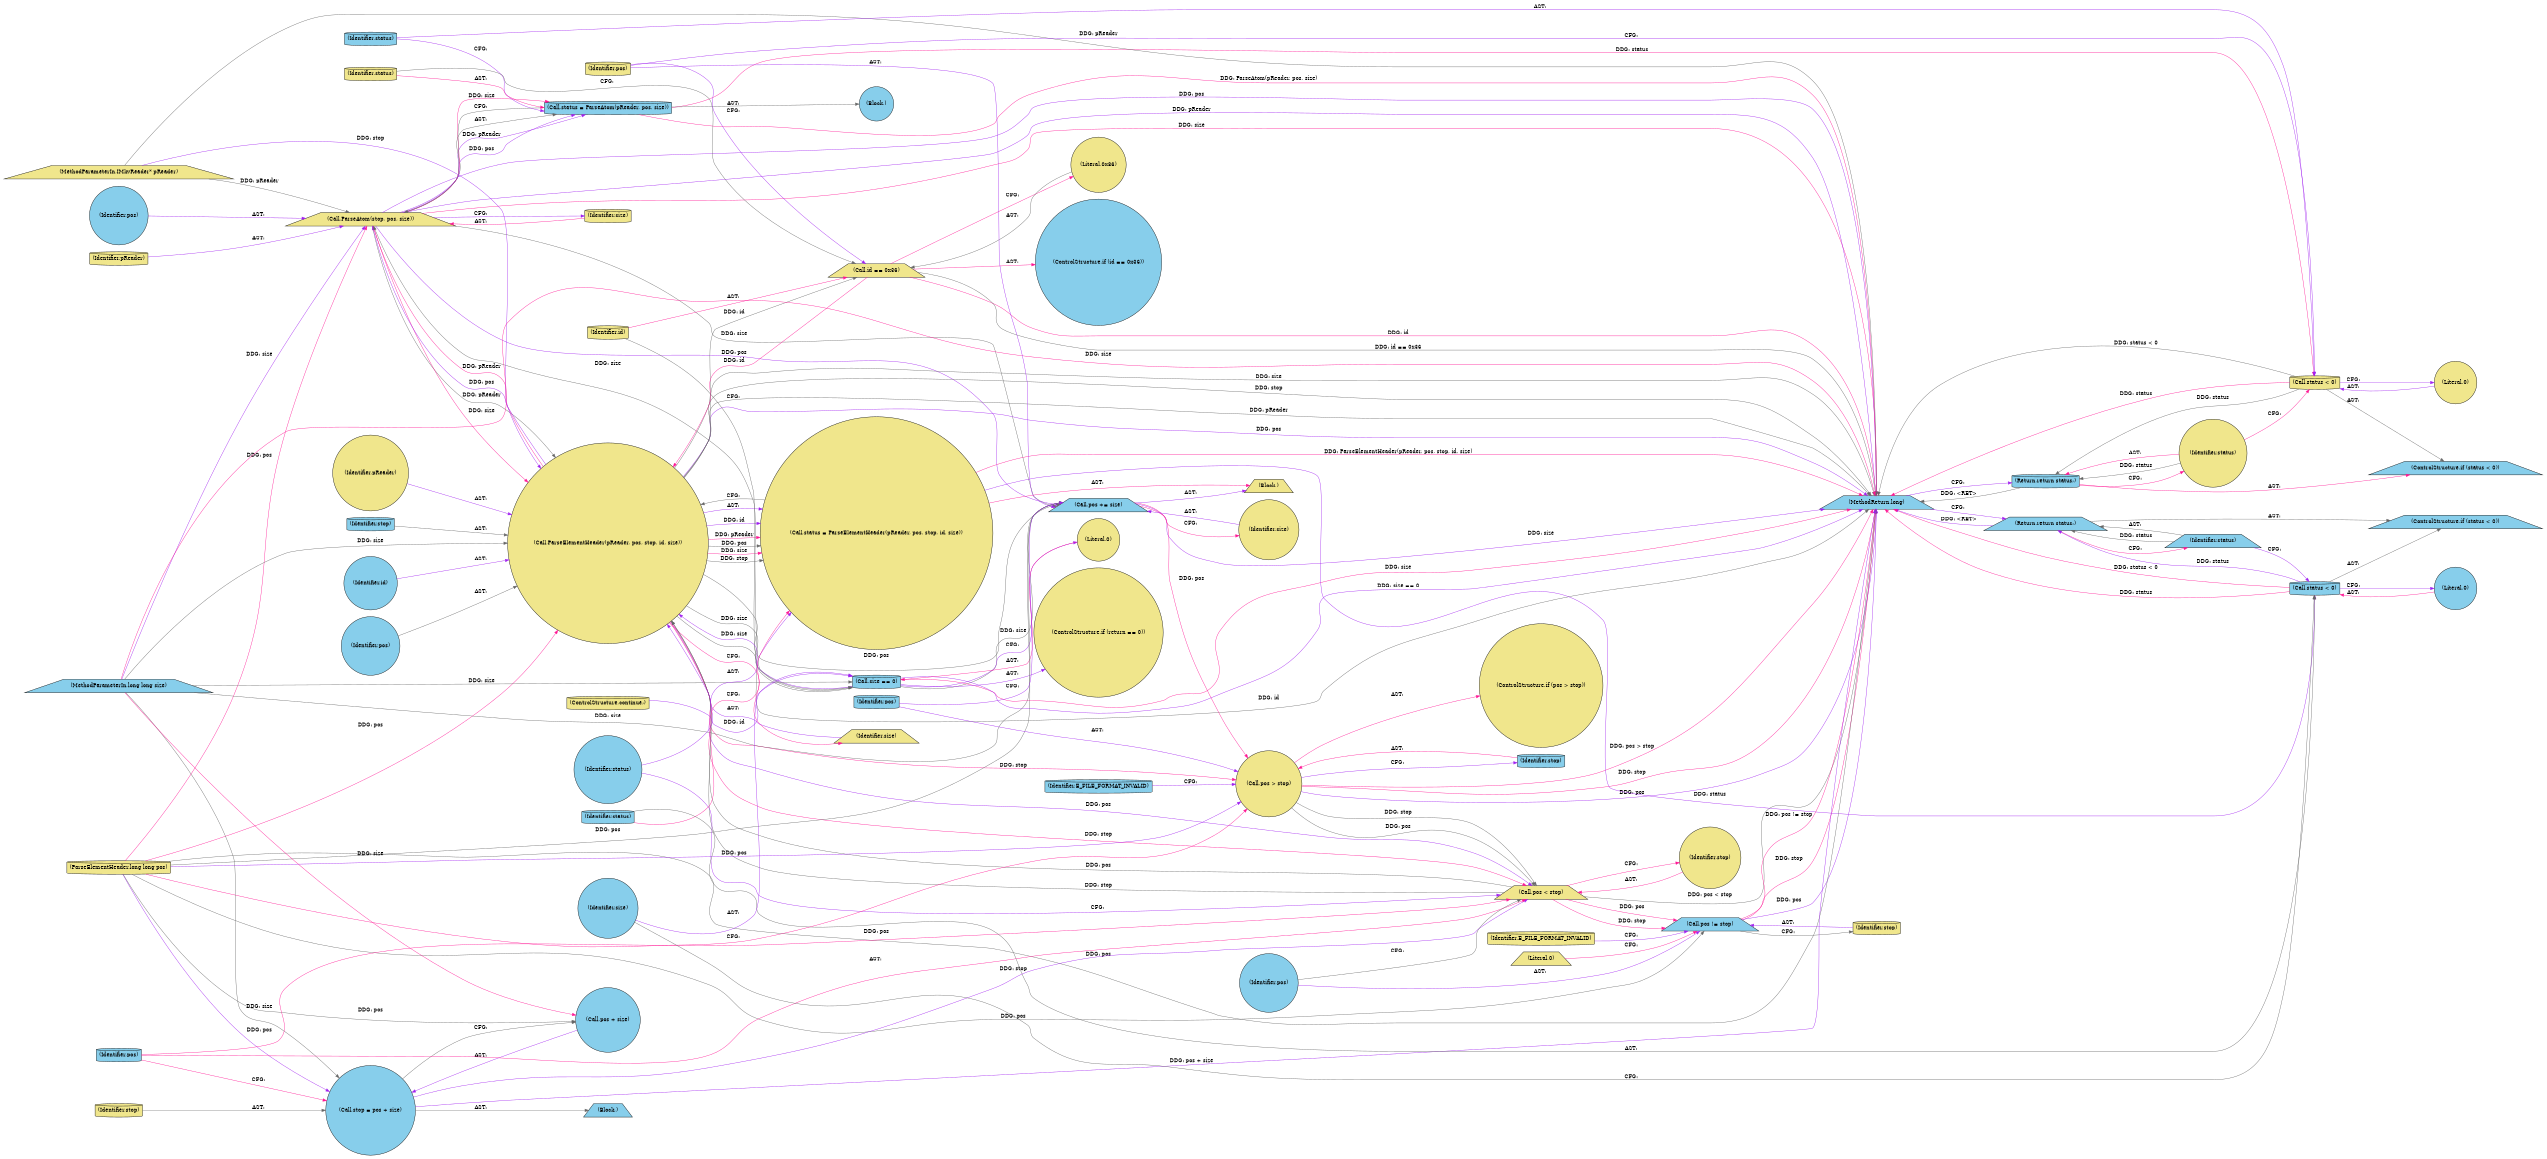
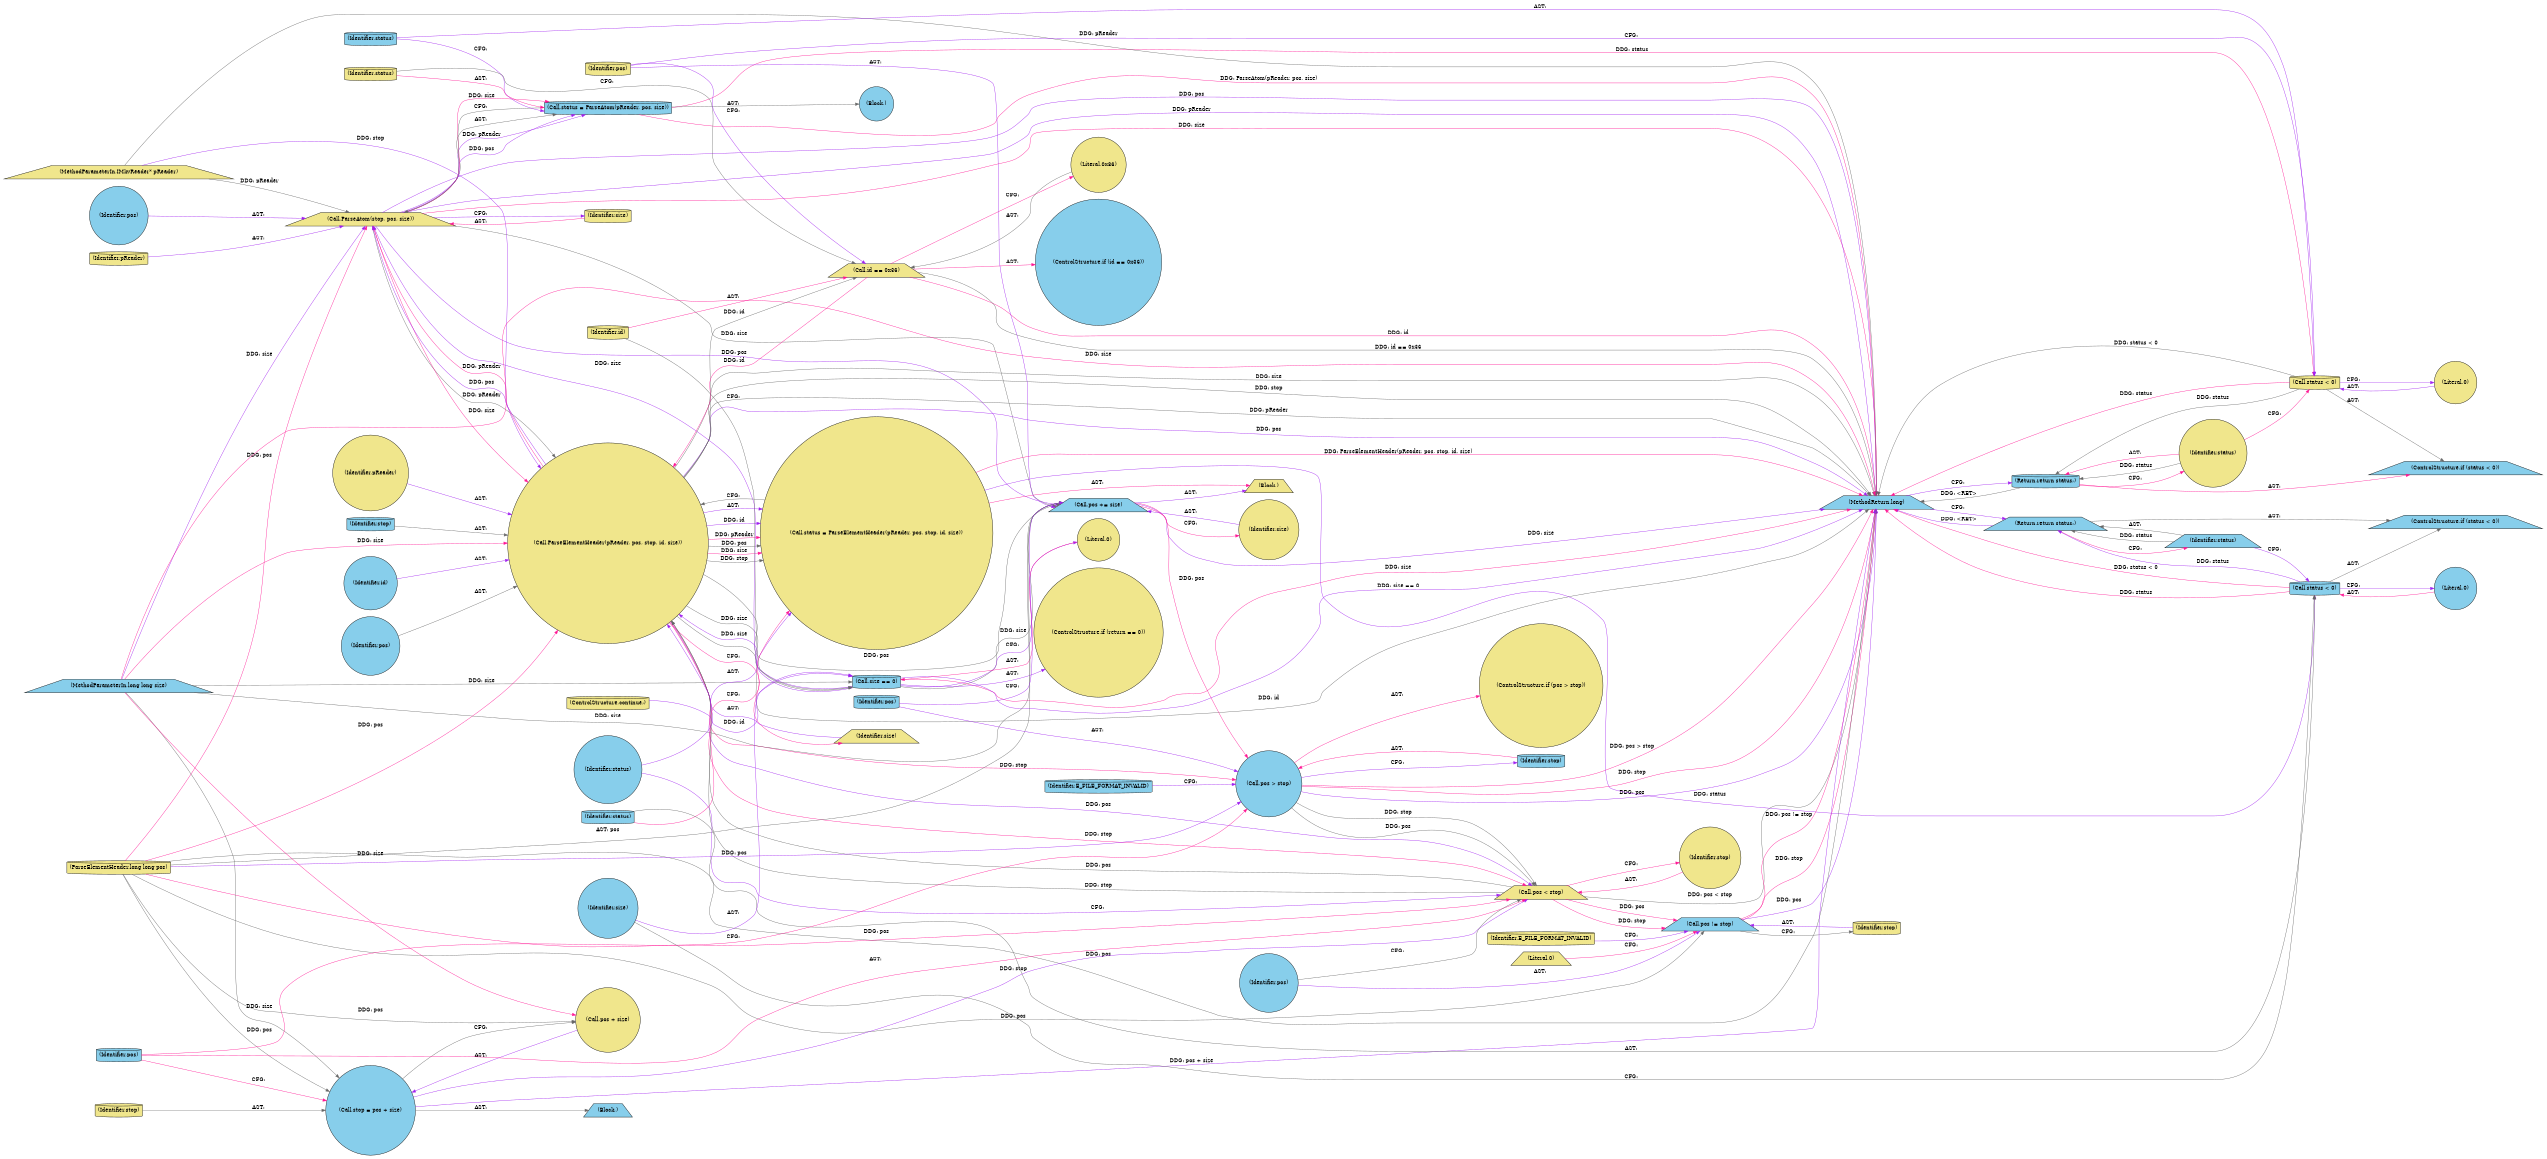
edge "(Call,size == 0)" -> "(Call,ParseAtom(stop, pos, size))": color gray40 -> purple
edge "(MethodParameterIn,long long size)" -> "(Call,ParseElementHeader(pReader, pos, stop, id, size))": color gray40 -> deeppink
node "(Call,pos > stop)": fillcolor khaki -> skyblue
edge "(ParseElementHeader,long long pos)" -> "(Call,pos += size)": label "DDG: pos" -> "AST: pos"
edge "(ParseElementHeader,long long pos)" -> "(Call,stop = pos + size)": color purple -> gray40
node "(Call,pos + size)": fillcolor skyblue -> khaki
